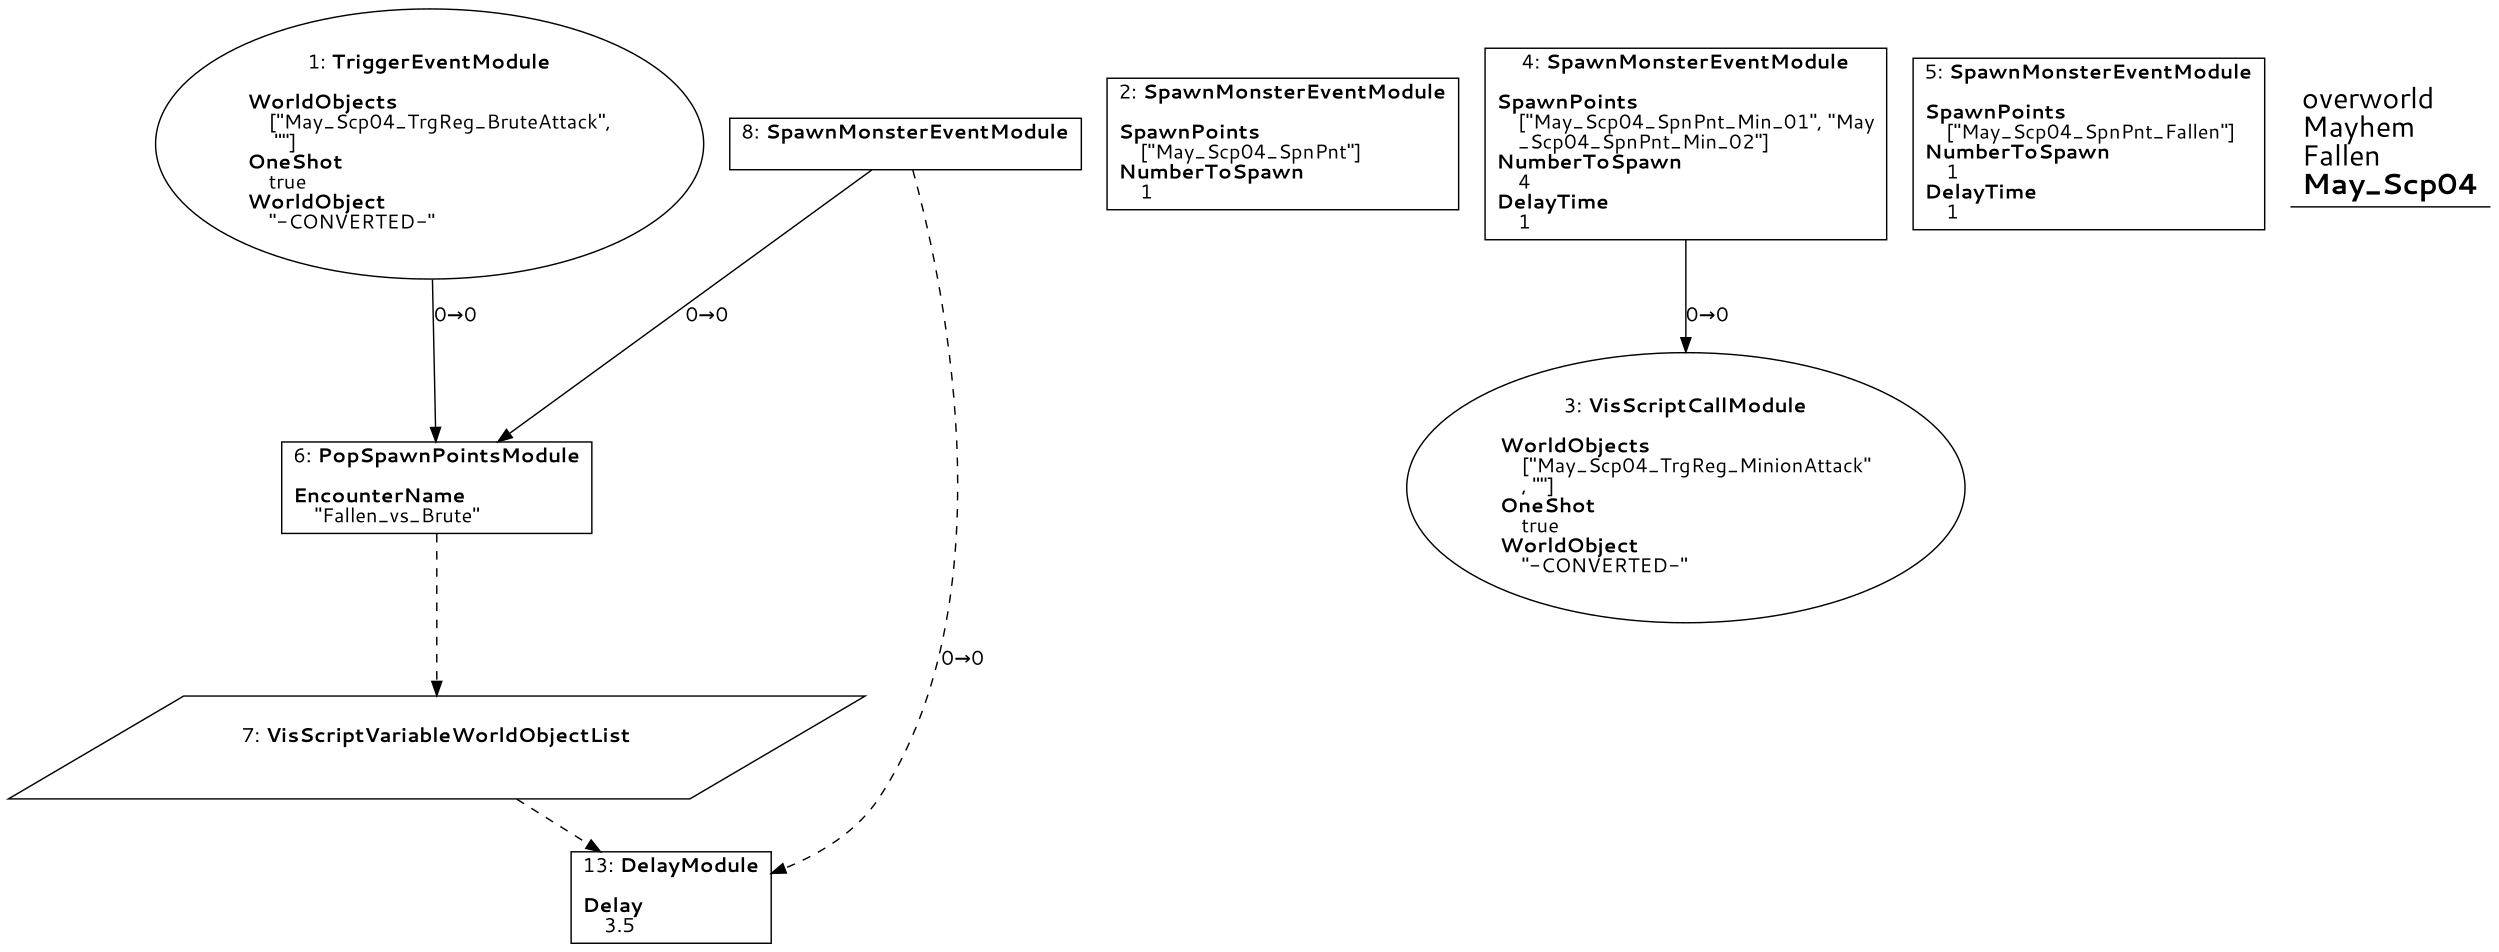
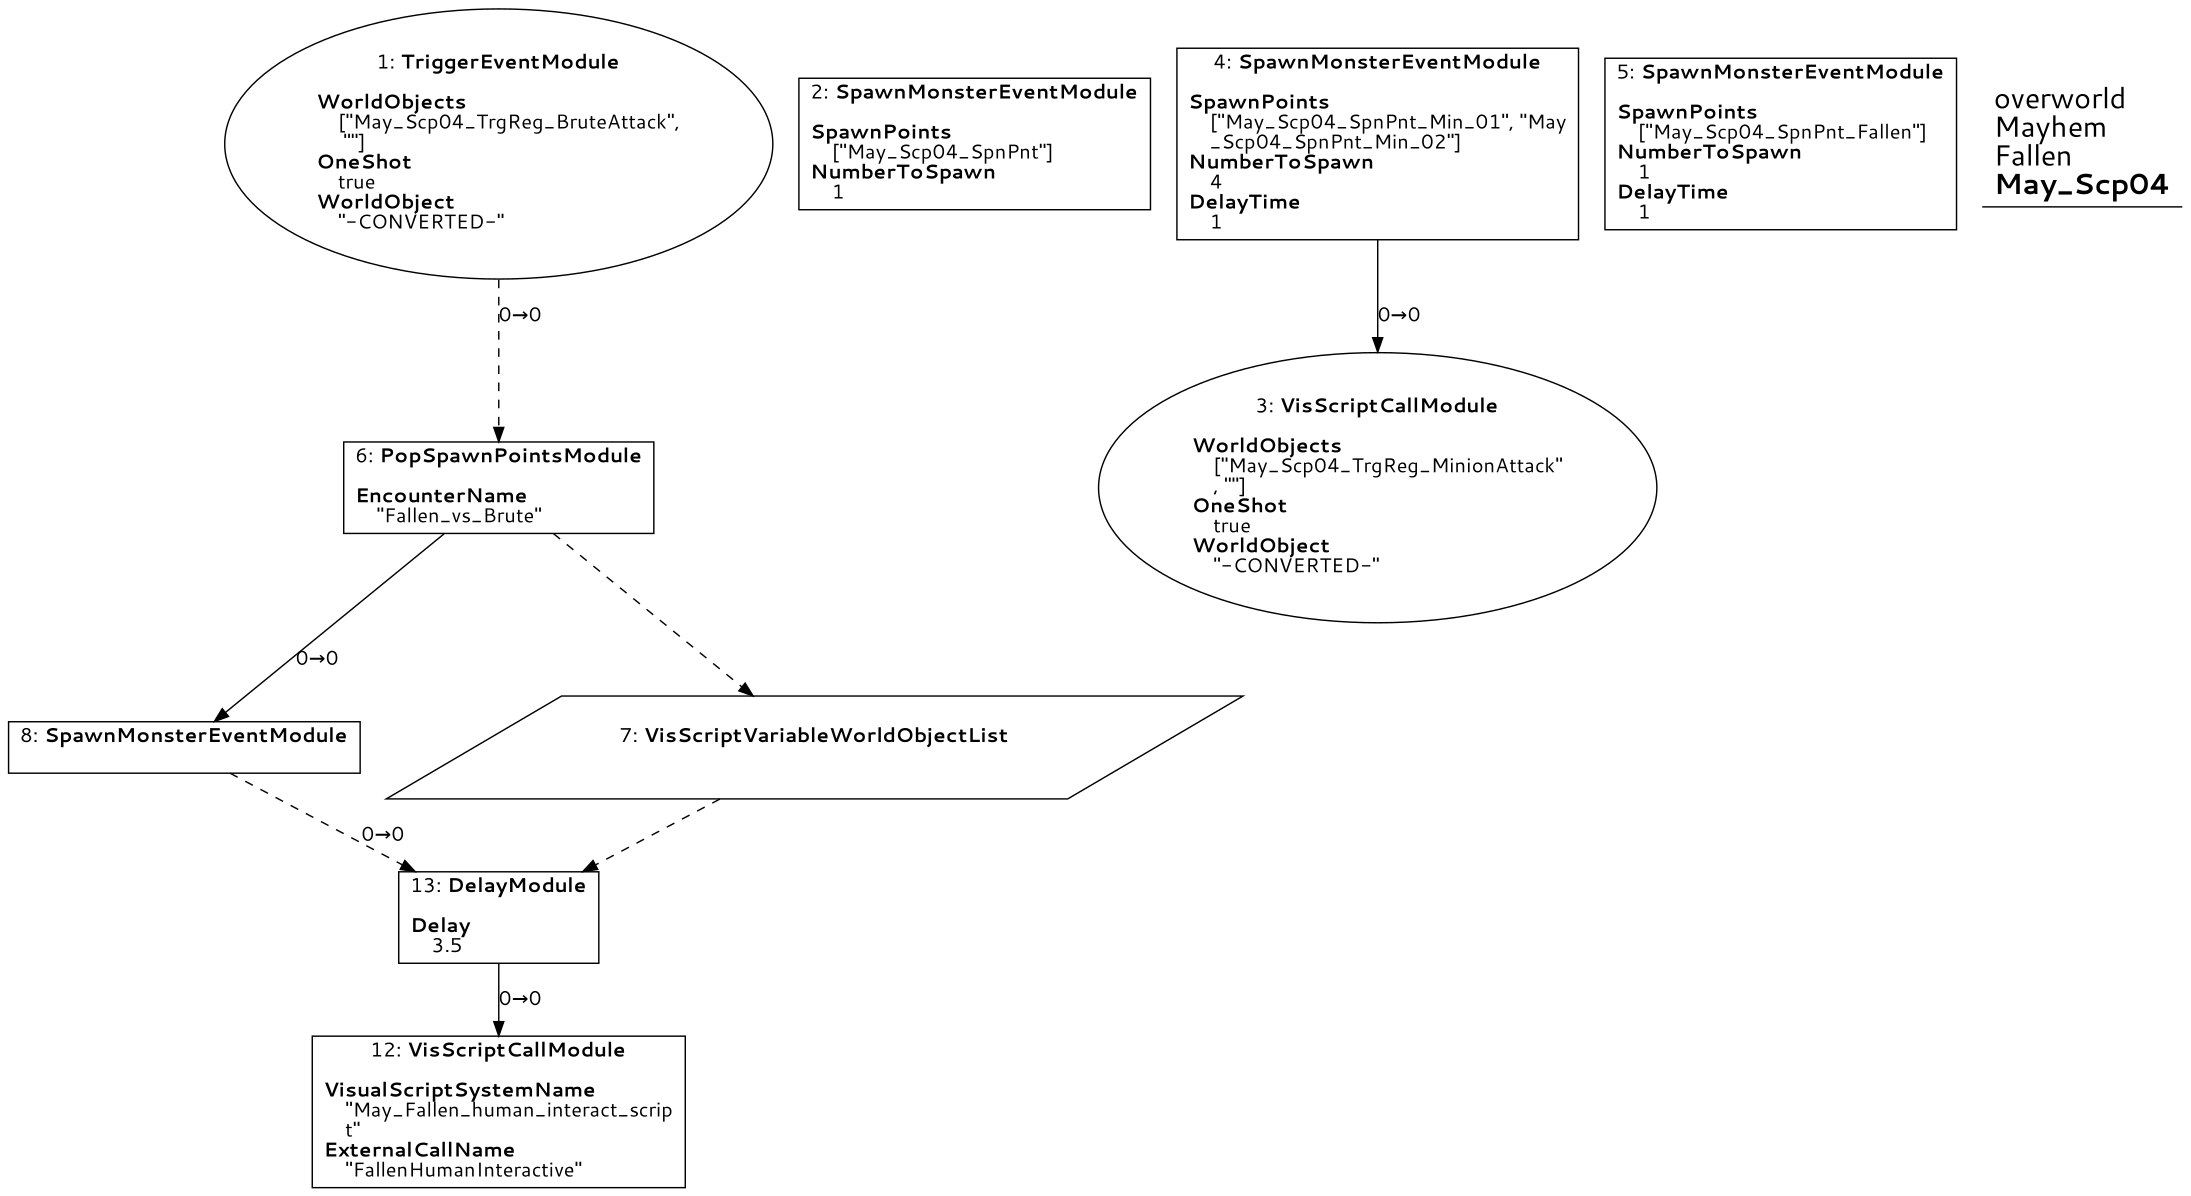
edge "8:" -> "6:": reversed
edge "1:" -> "6:": style solid -> dashed
node "12:": added
